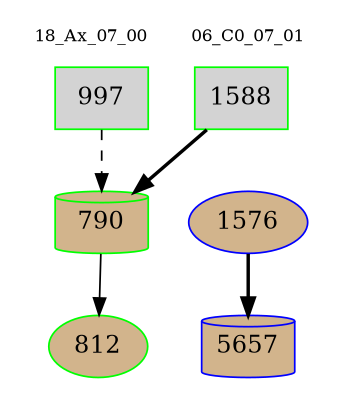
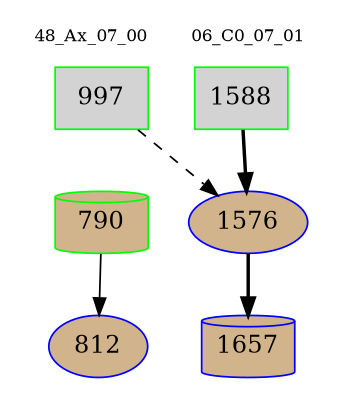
cluster "18_Ax_07_00": label "18_Ax_07_00" -> "48_Ax_07_00"
edge "1588" -> "790": now "1588" -> "1576"
edge "997" -> "790": now "997" -> "1576"
node "812": color green -> blue
node "5657": label "5657" -> "1657"
